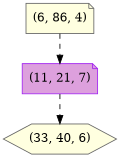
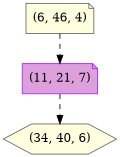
node "(6, 86, 4)": label "(6, 86, 4)" -> "(6, 46, 4)"
node "(33, 40, 6)": label "(33, 40, 6)" -> "(34, 40, 6)"
